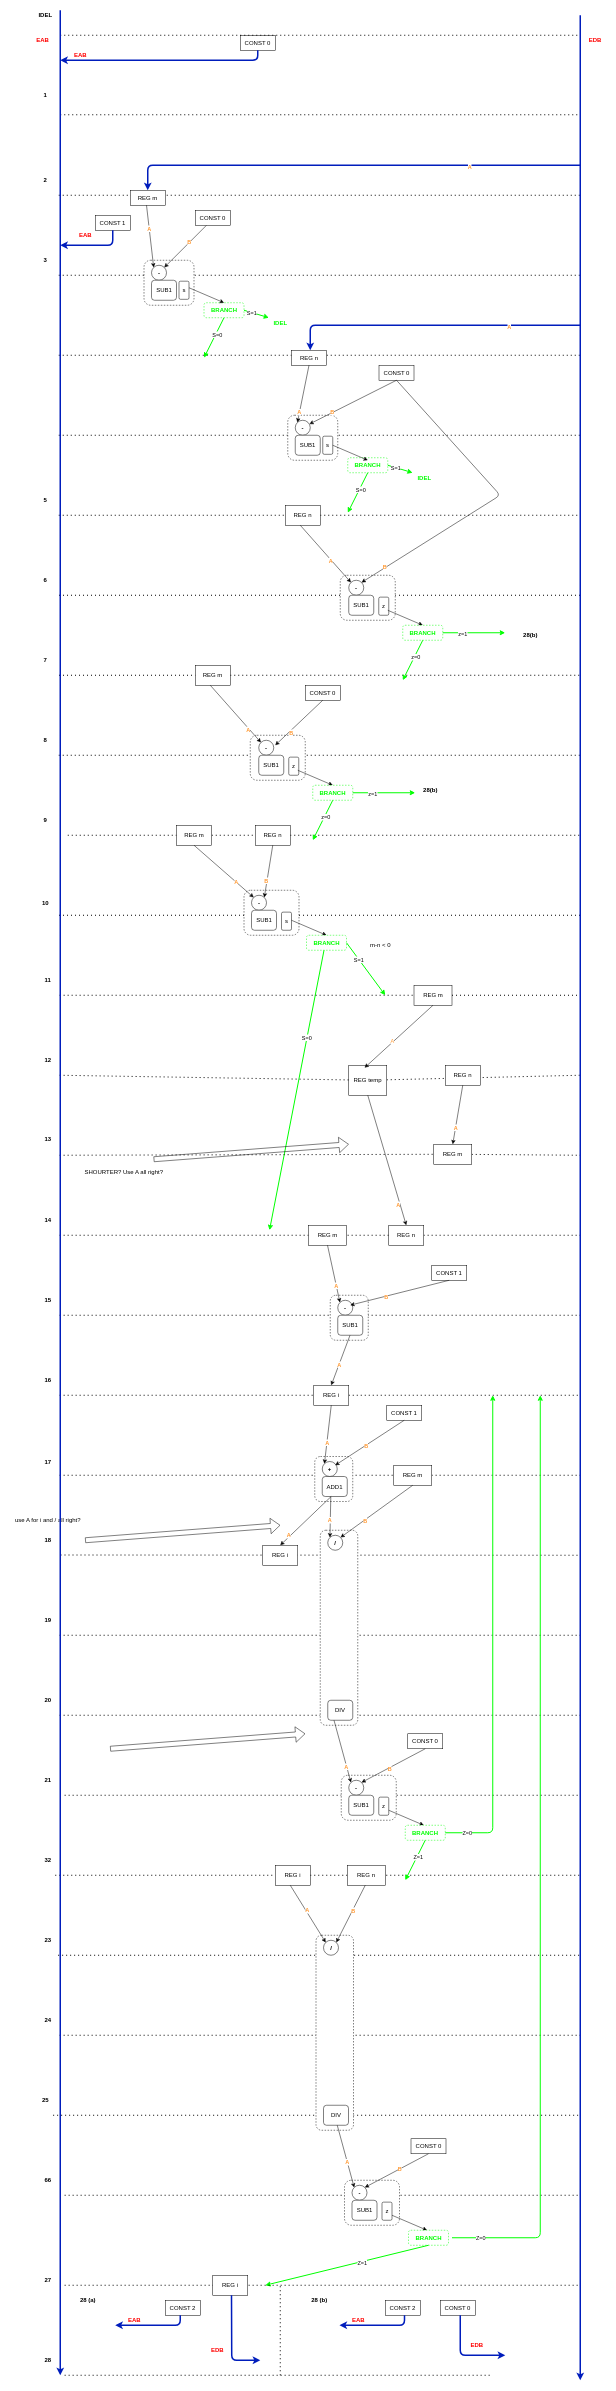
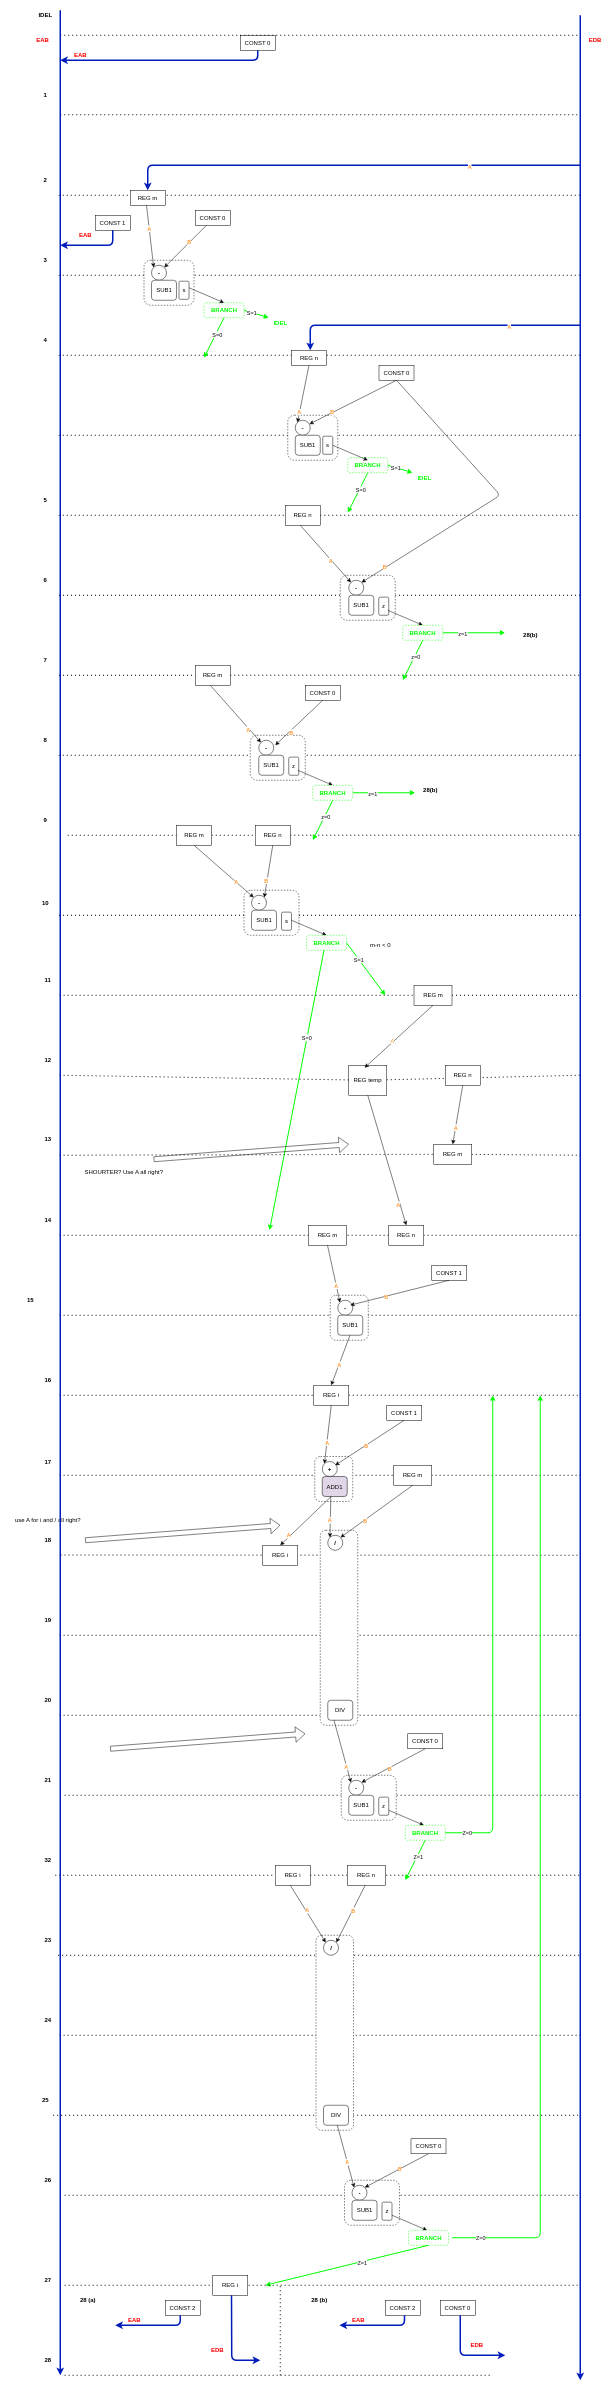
node "4": added
node "15": moved (48, 1300) -> (30, 1300)
node "ADD1": fillcolor #ffffff -> #e1d5e7
node "66": label "66" -> "26"
